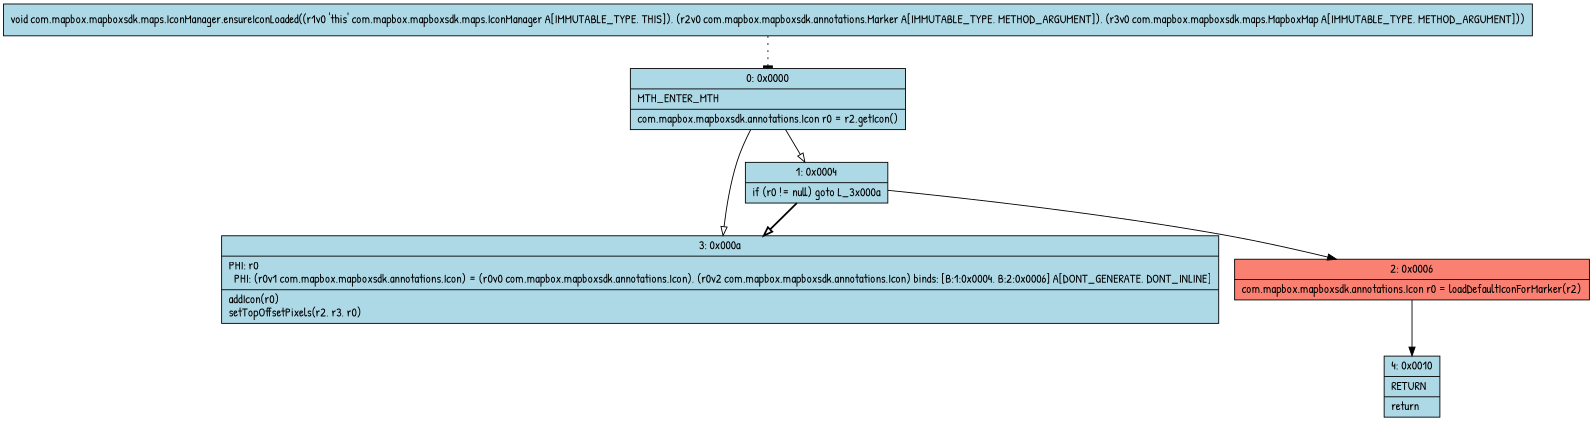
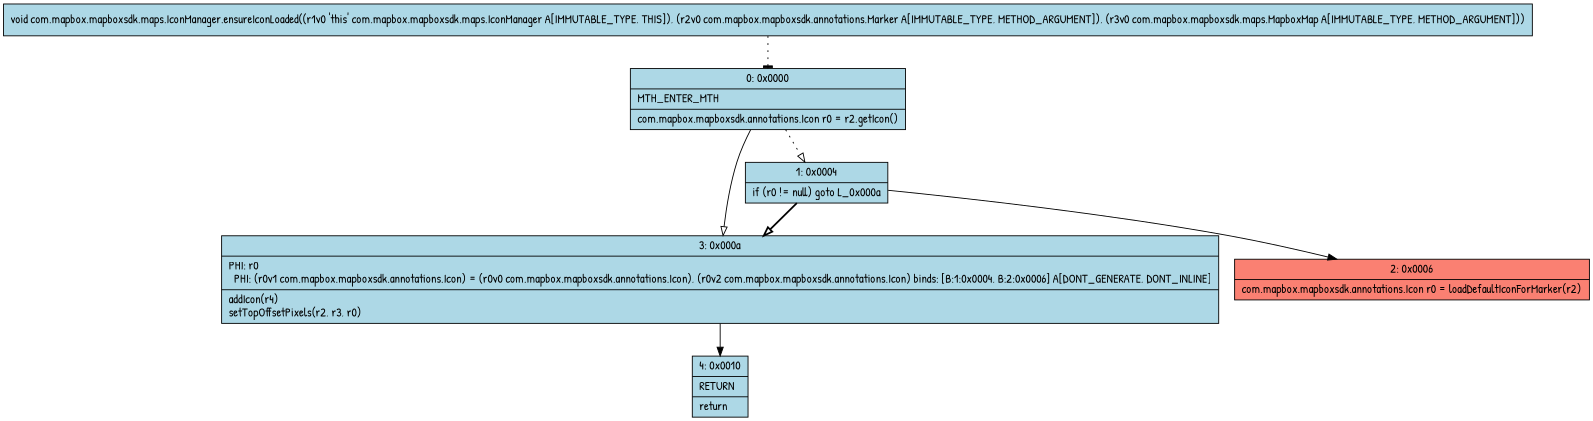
edge "0: 0x0000" -> "1: 0x0004": style solid -> dotted
node "1: 0x0004": text "if (r0 != null) goto L_3x000a" -> "if (r0 != null) goto L_0x000a"
node "3: 0x000a": text "addIcon(r0)" -> "addIcon(r4)"
edge "2: 0x0006" -> "4: 0x0010": now "3: 0x000a" -> "4: 0x0010"
